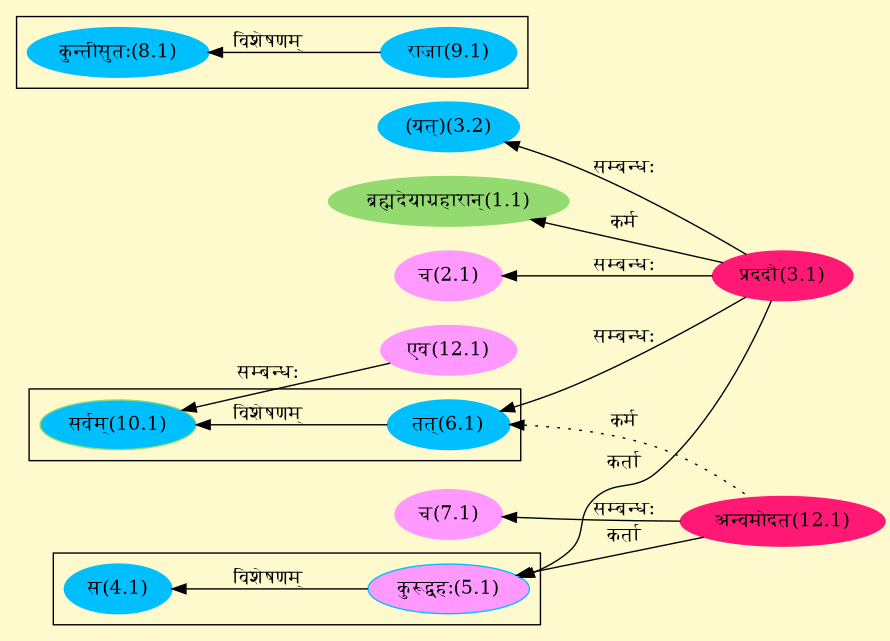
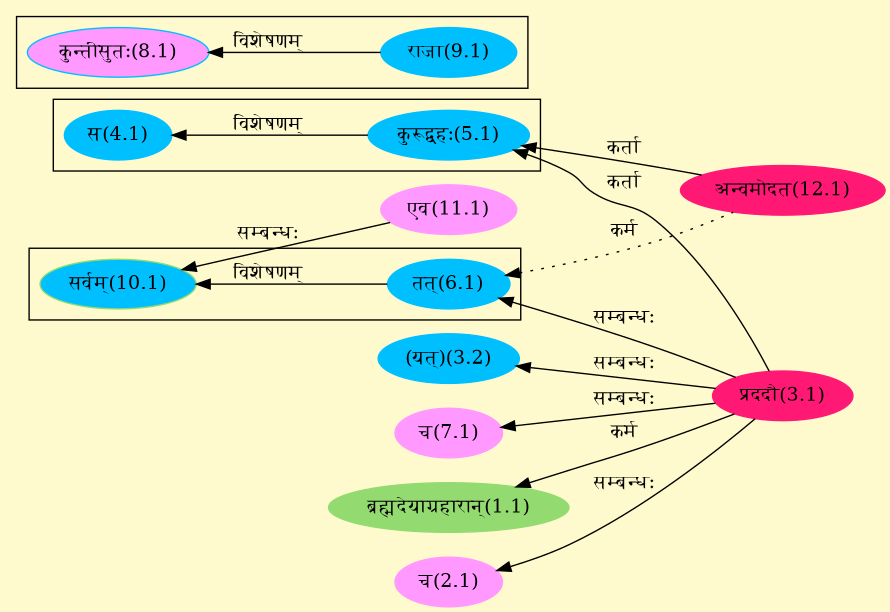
node "कुन्तीसुतः(8.1)": fillcolor #00bfff -> #ff99ff
node "एव(12.1)": label "एव(12.1)" -> "एव(11.1)"
edge "अन्वमोदत(12.1)" -> "च(7.1)": now "प्रददौ(3.1)" -> "च(7.1)"
node "कुरूद्वहः(5.1)": fillcolor #ff99ff -> #00bfff
